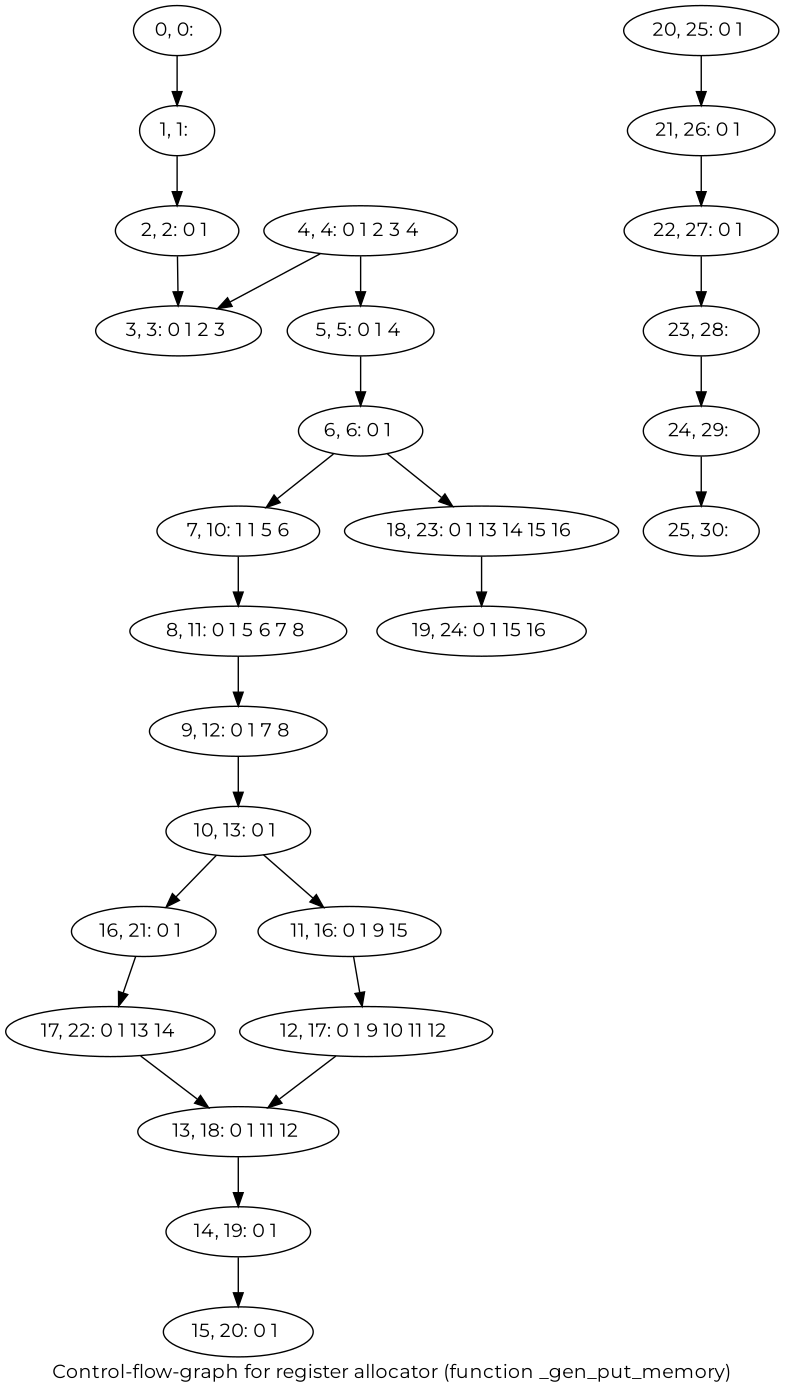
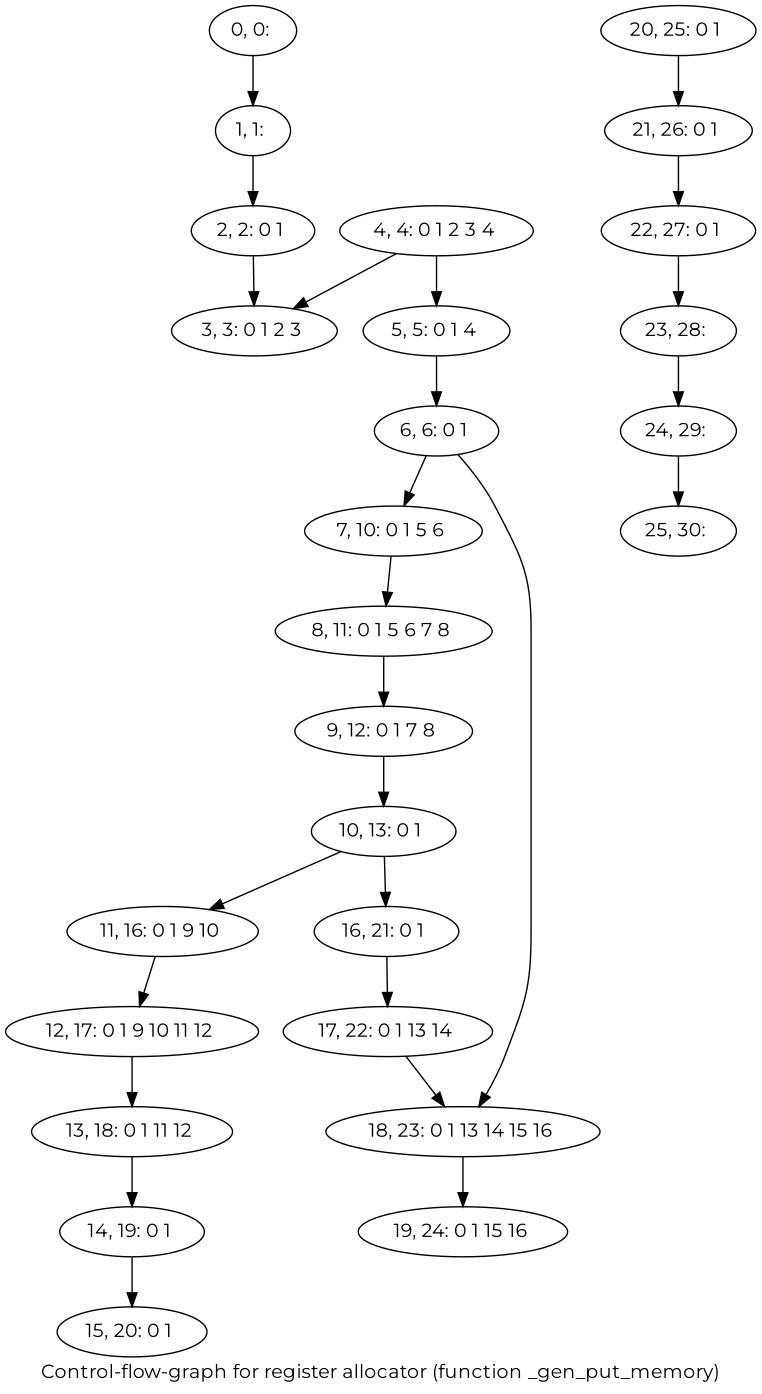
node "7, 10: 1 1 5 6": label "7, 10: 1 1 5 6" -> "7, 10: 0 1 5 6"
node "11, 16: 0 1 9 15": label "11, 16: 0 1 9 15" -> "11, 16: 0 1 9 10"
edge "17, 22: 0 1 13 14" -> "13, 18: 0 1 11 12": now "17, 22: 0 1 13 14" -> "18, 23: 0 1 13 14 15 16"
